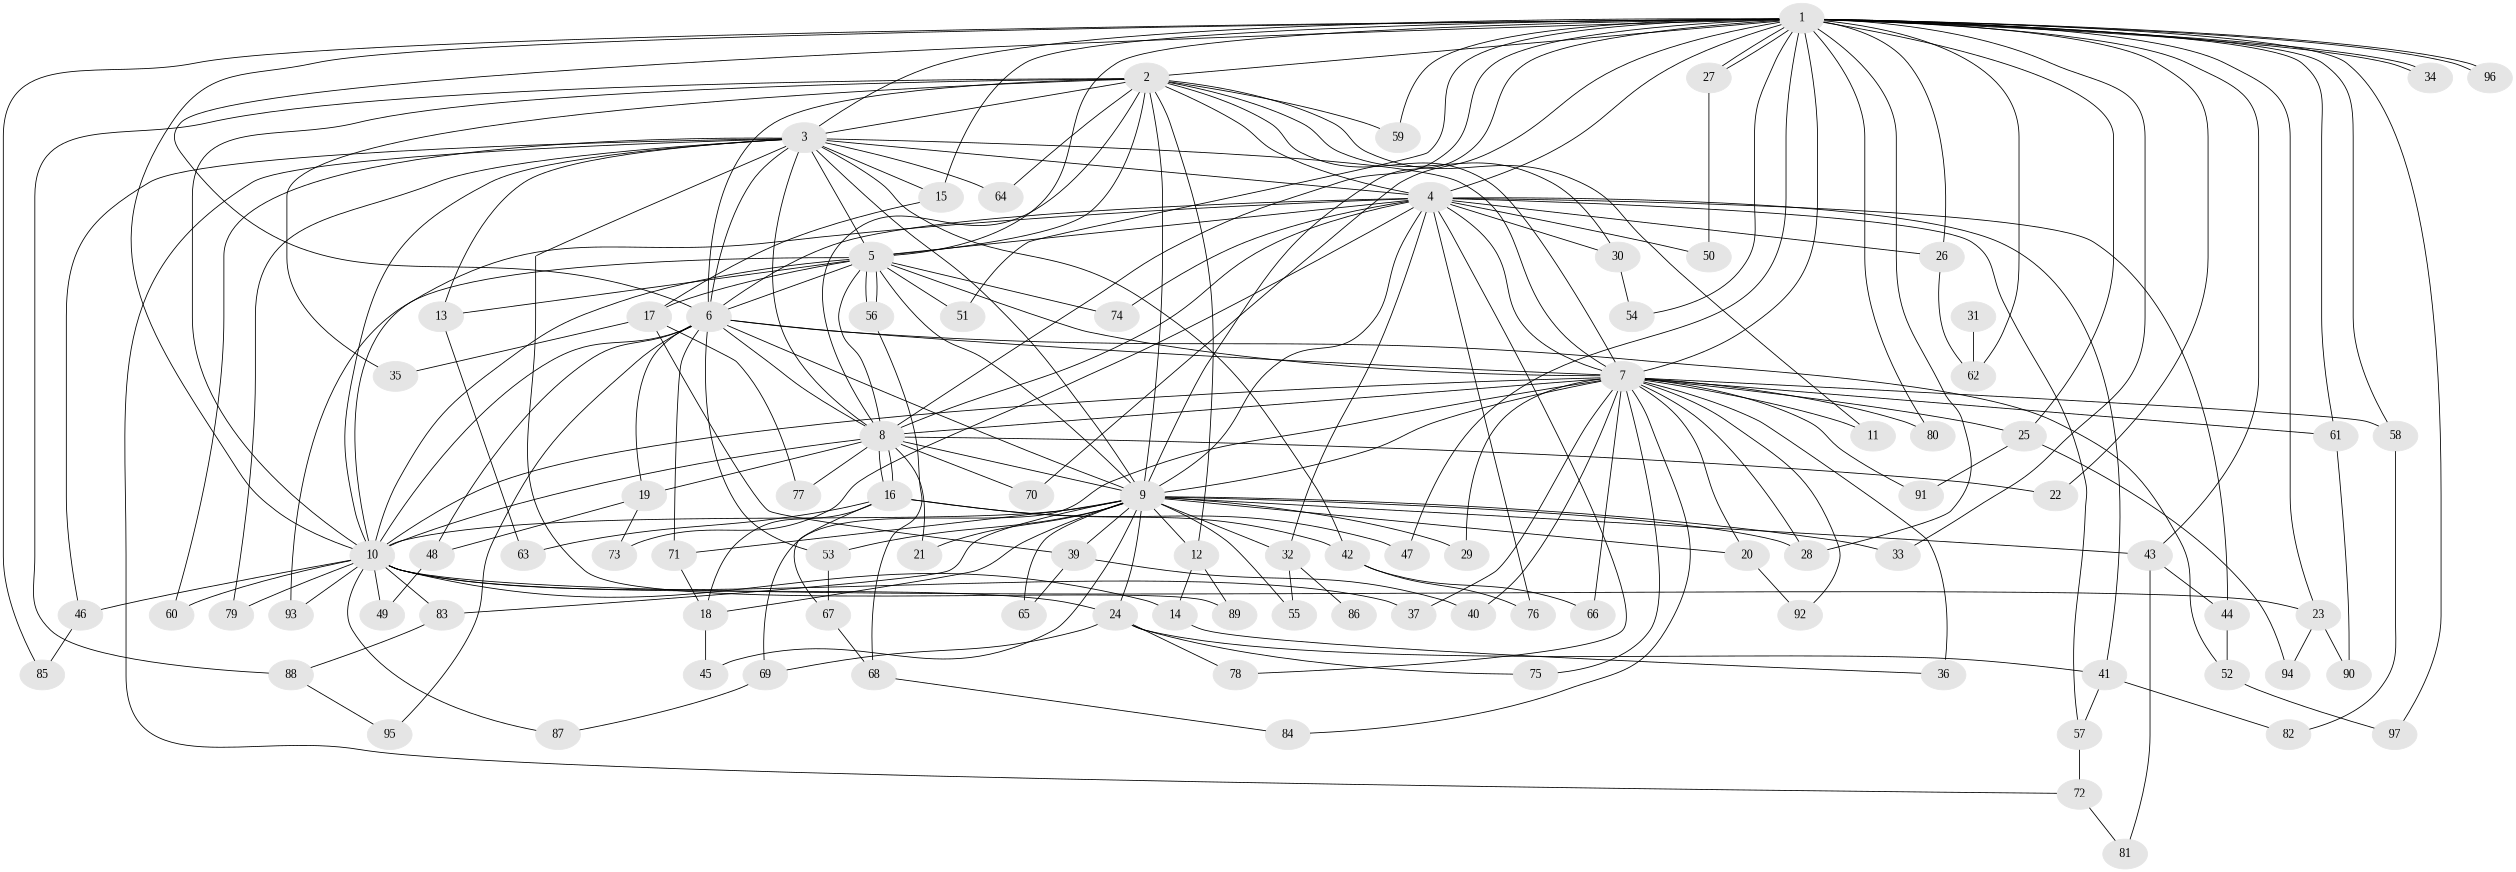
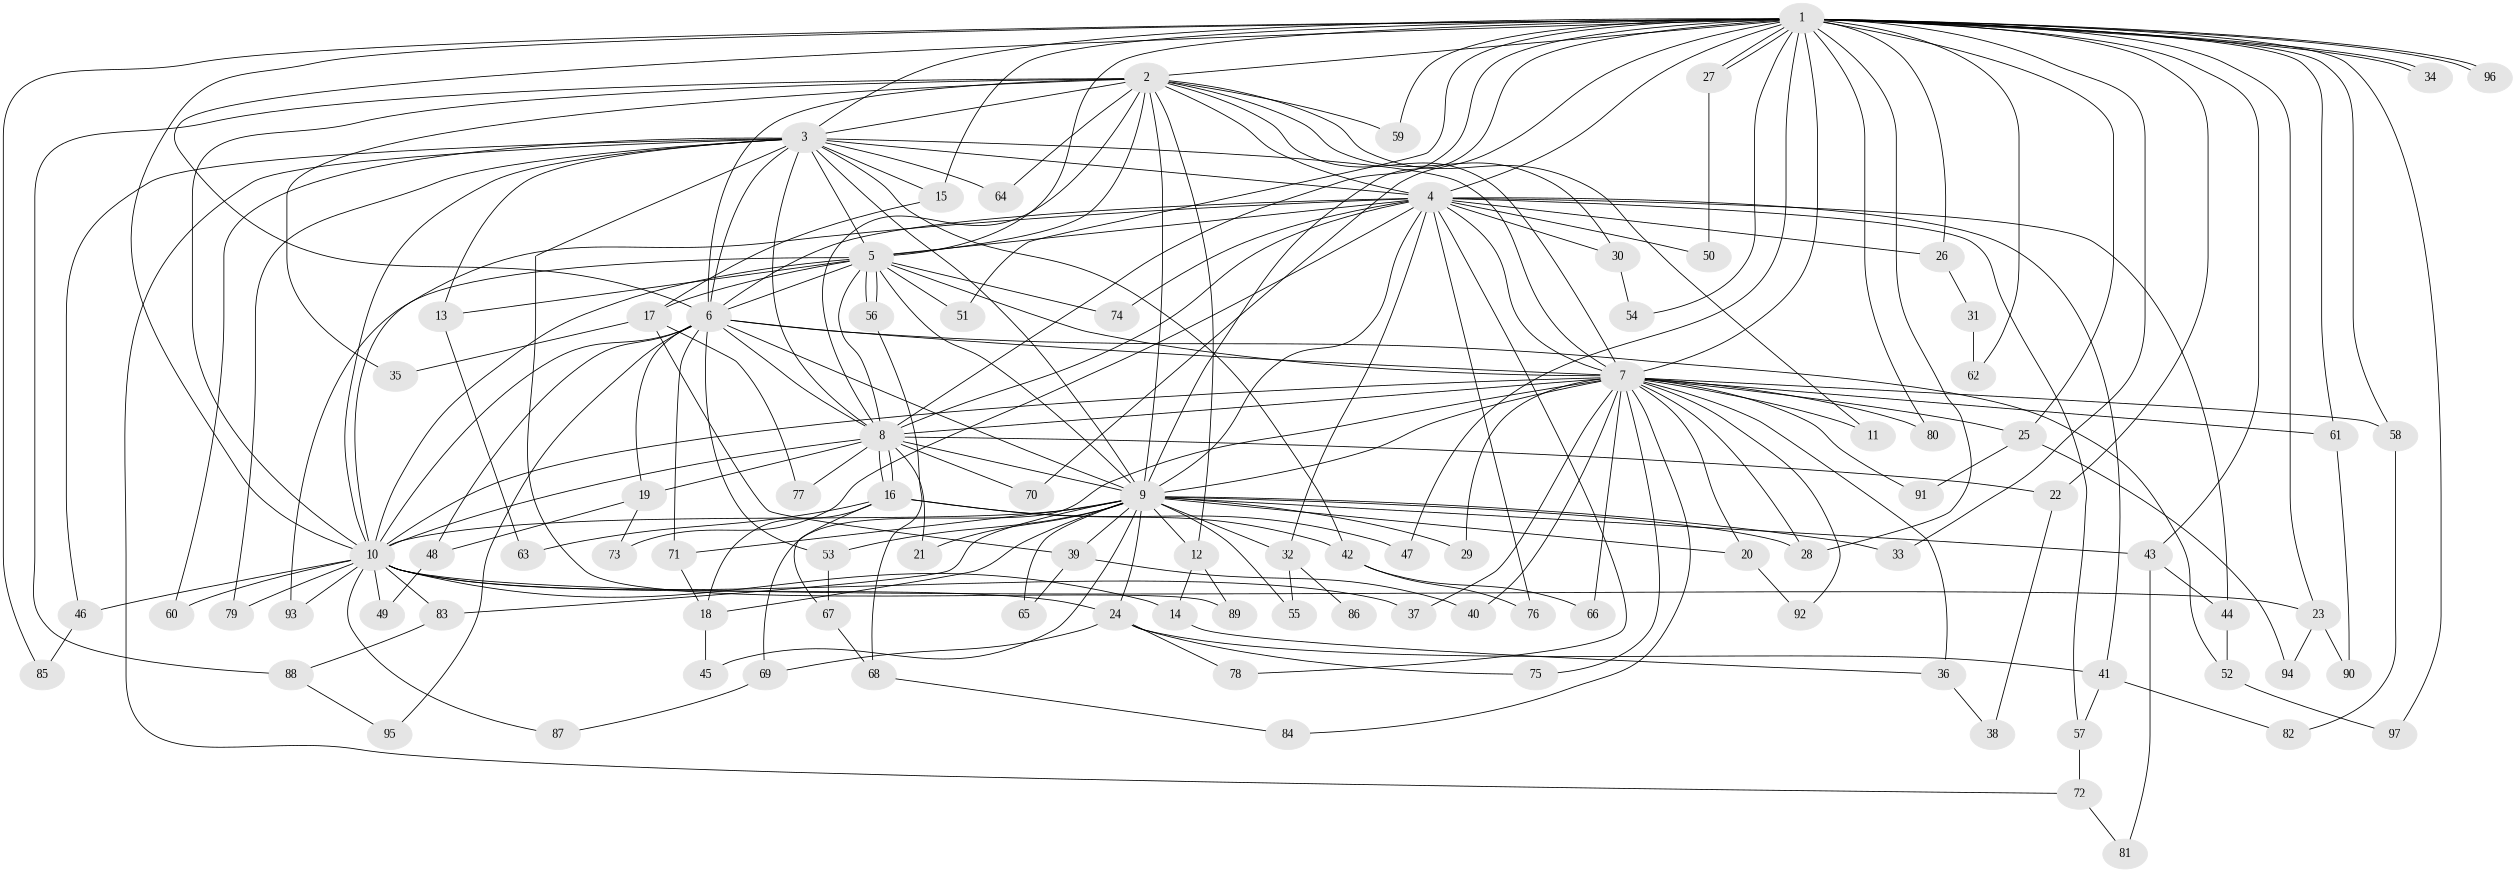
edge "26" -- "62": now "26" -- "31"
node "38": added
